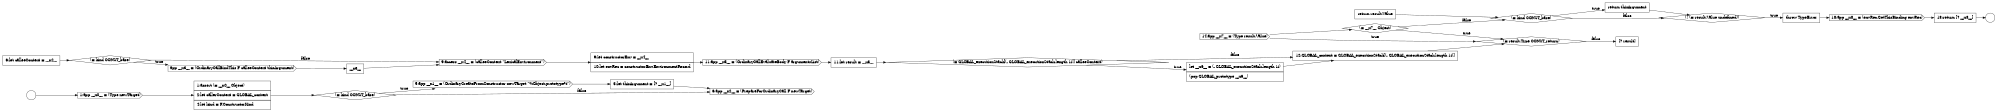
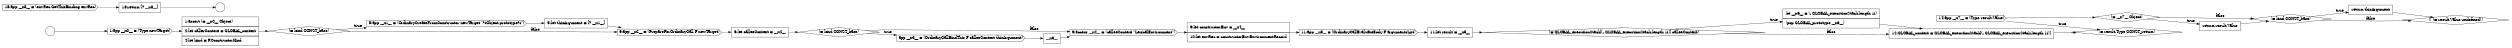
node "throw TypeError": removed
edge "6:app __x2__ = (PrepareForOrdinaryCall F newTarget)" -> "6:let calleeContext = __x2__": added
edge "(= __x7__ Object)" -> "(= result.Type CONST_return)": now "(= __x7__ Object)" -> "return result.Value"
node "[? result]": removed
